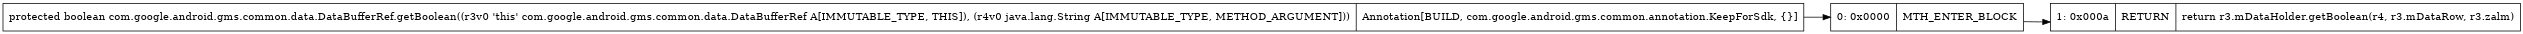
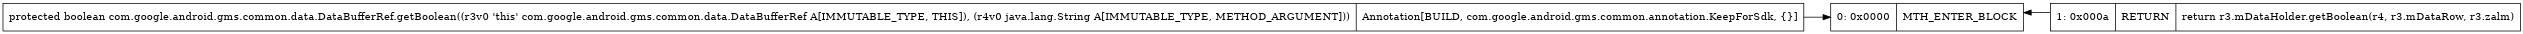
edge "0: 0x0000" -> "1: 0x000a": reversed
